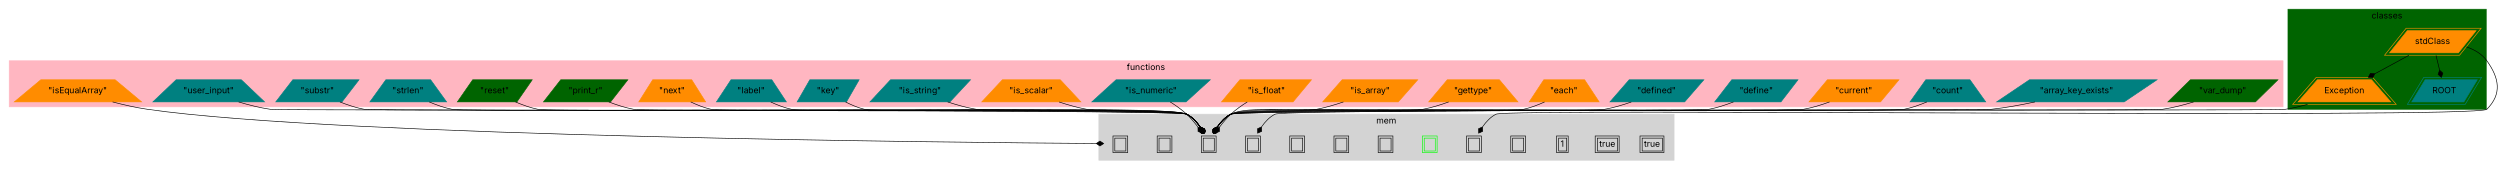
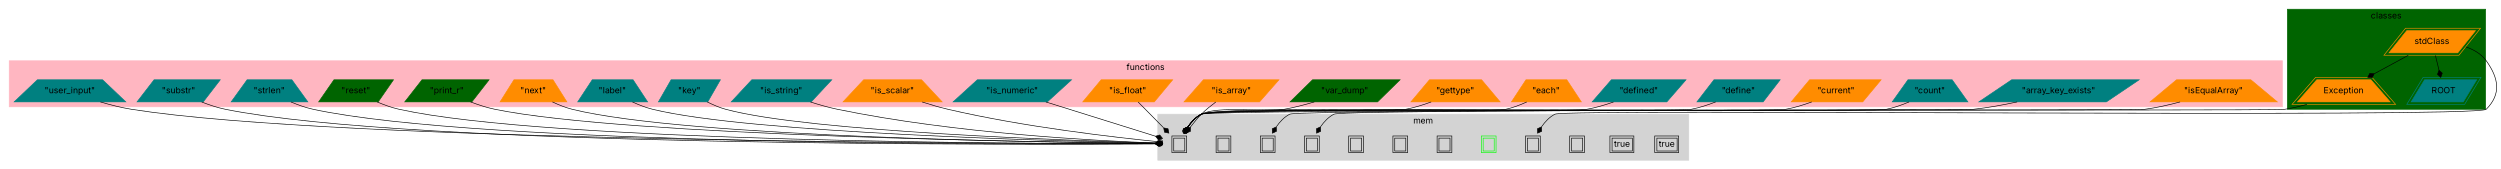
node "1": removed
